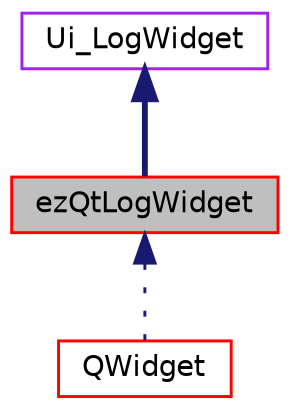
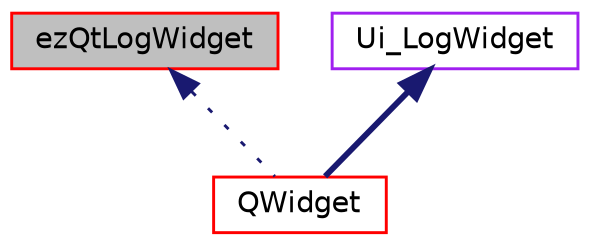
edge "ezQtLogWidget" -> "Ui_LogWidget": now "QWidget" -> "Ui_LogWidget"
